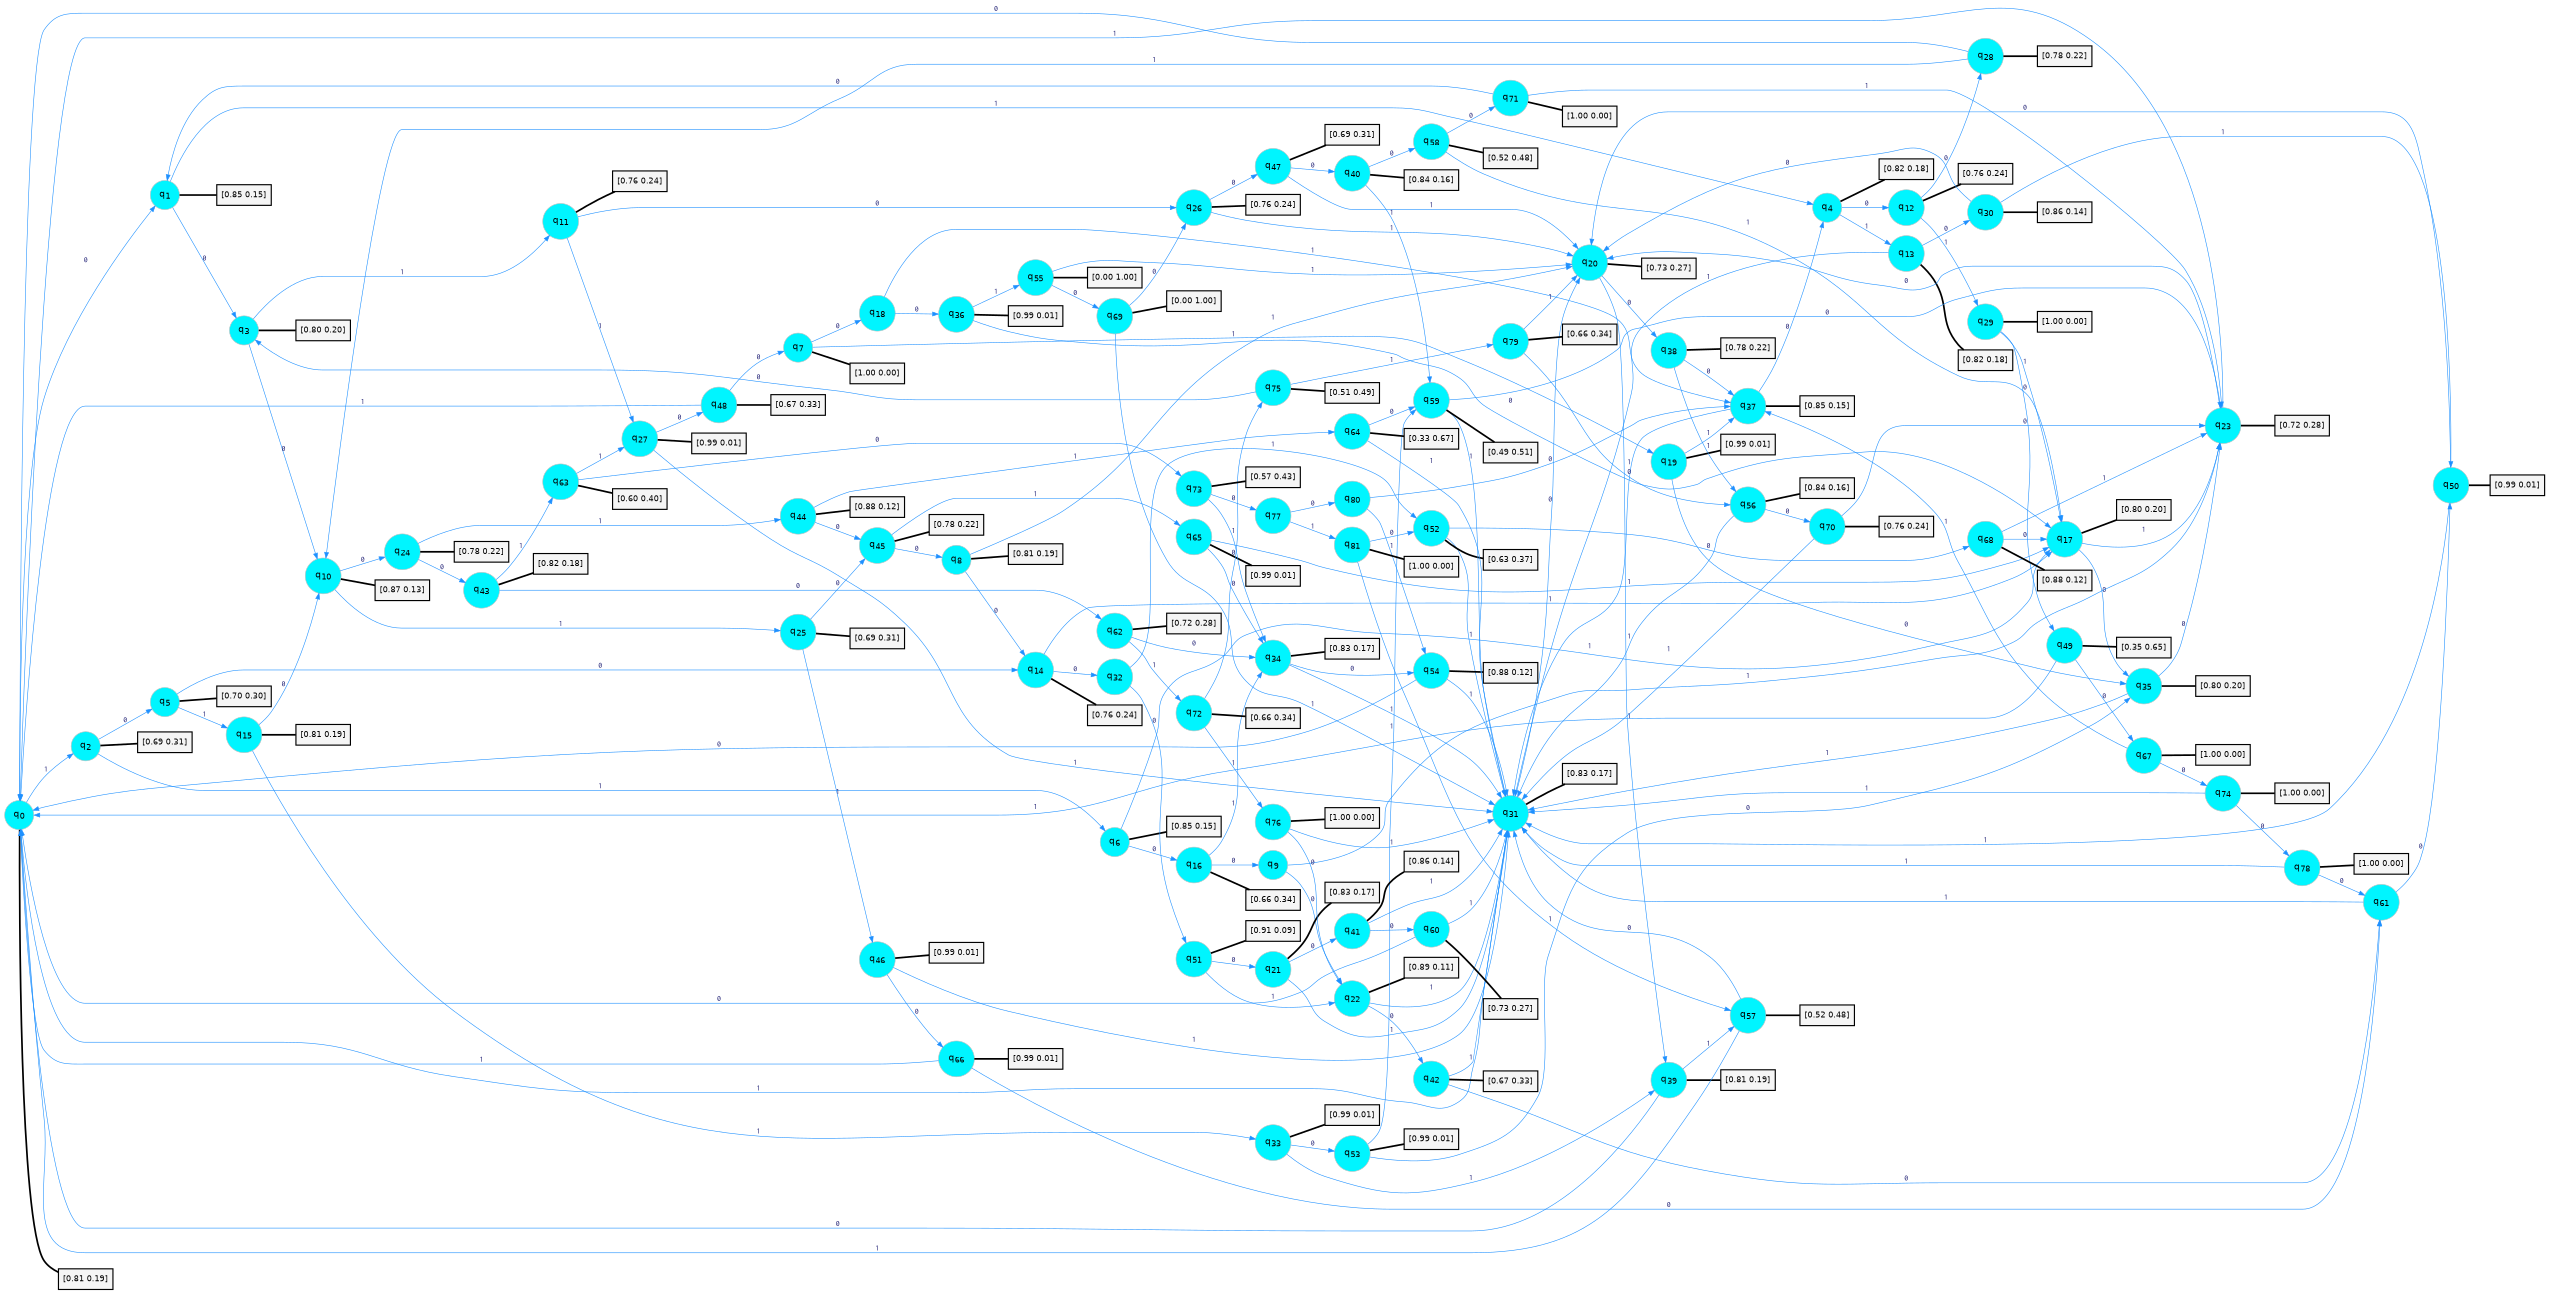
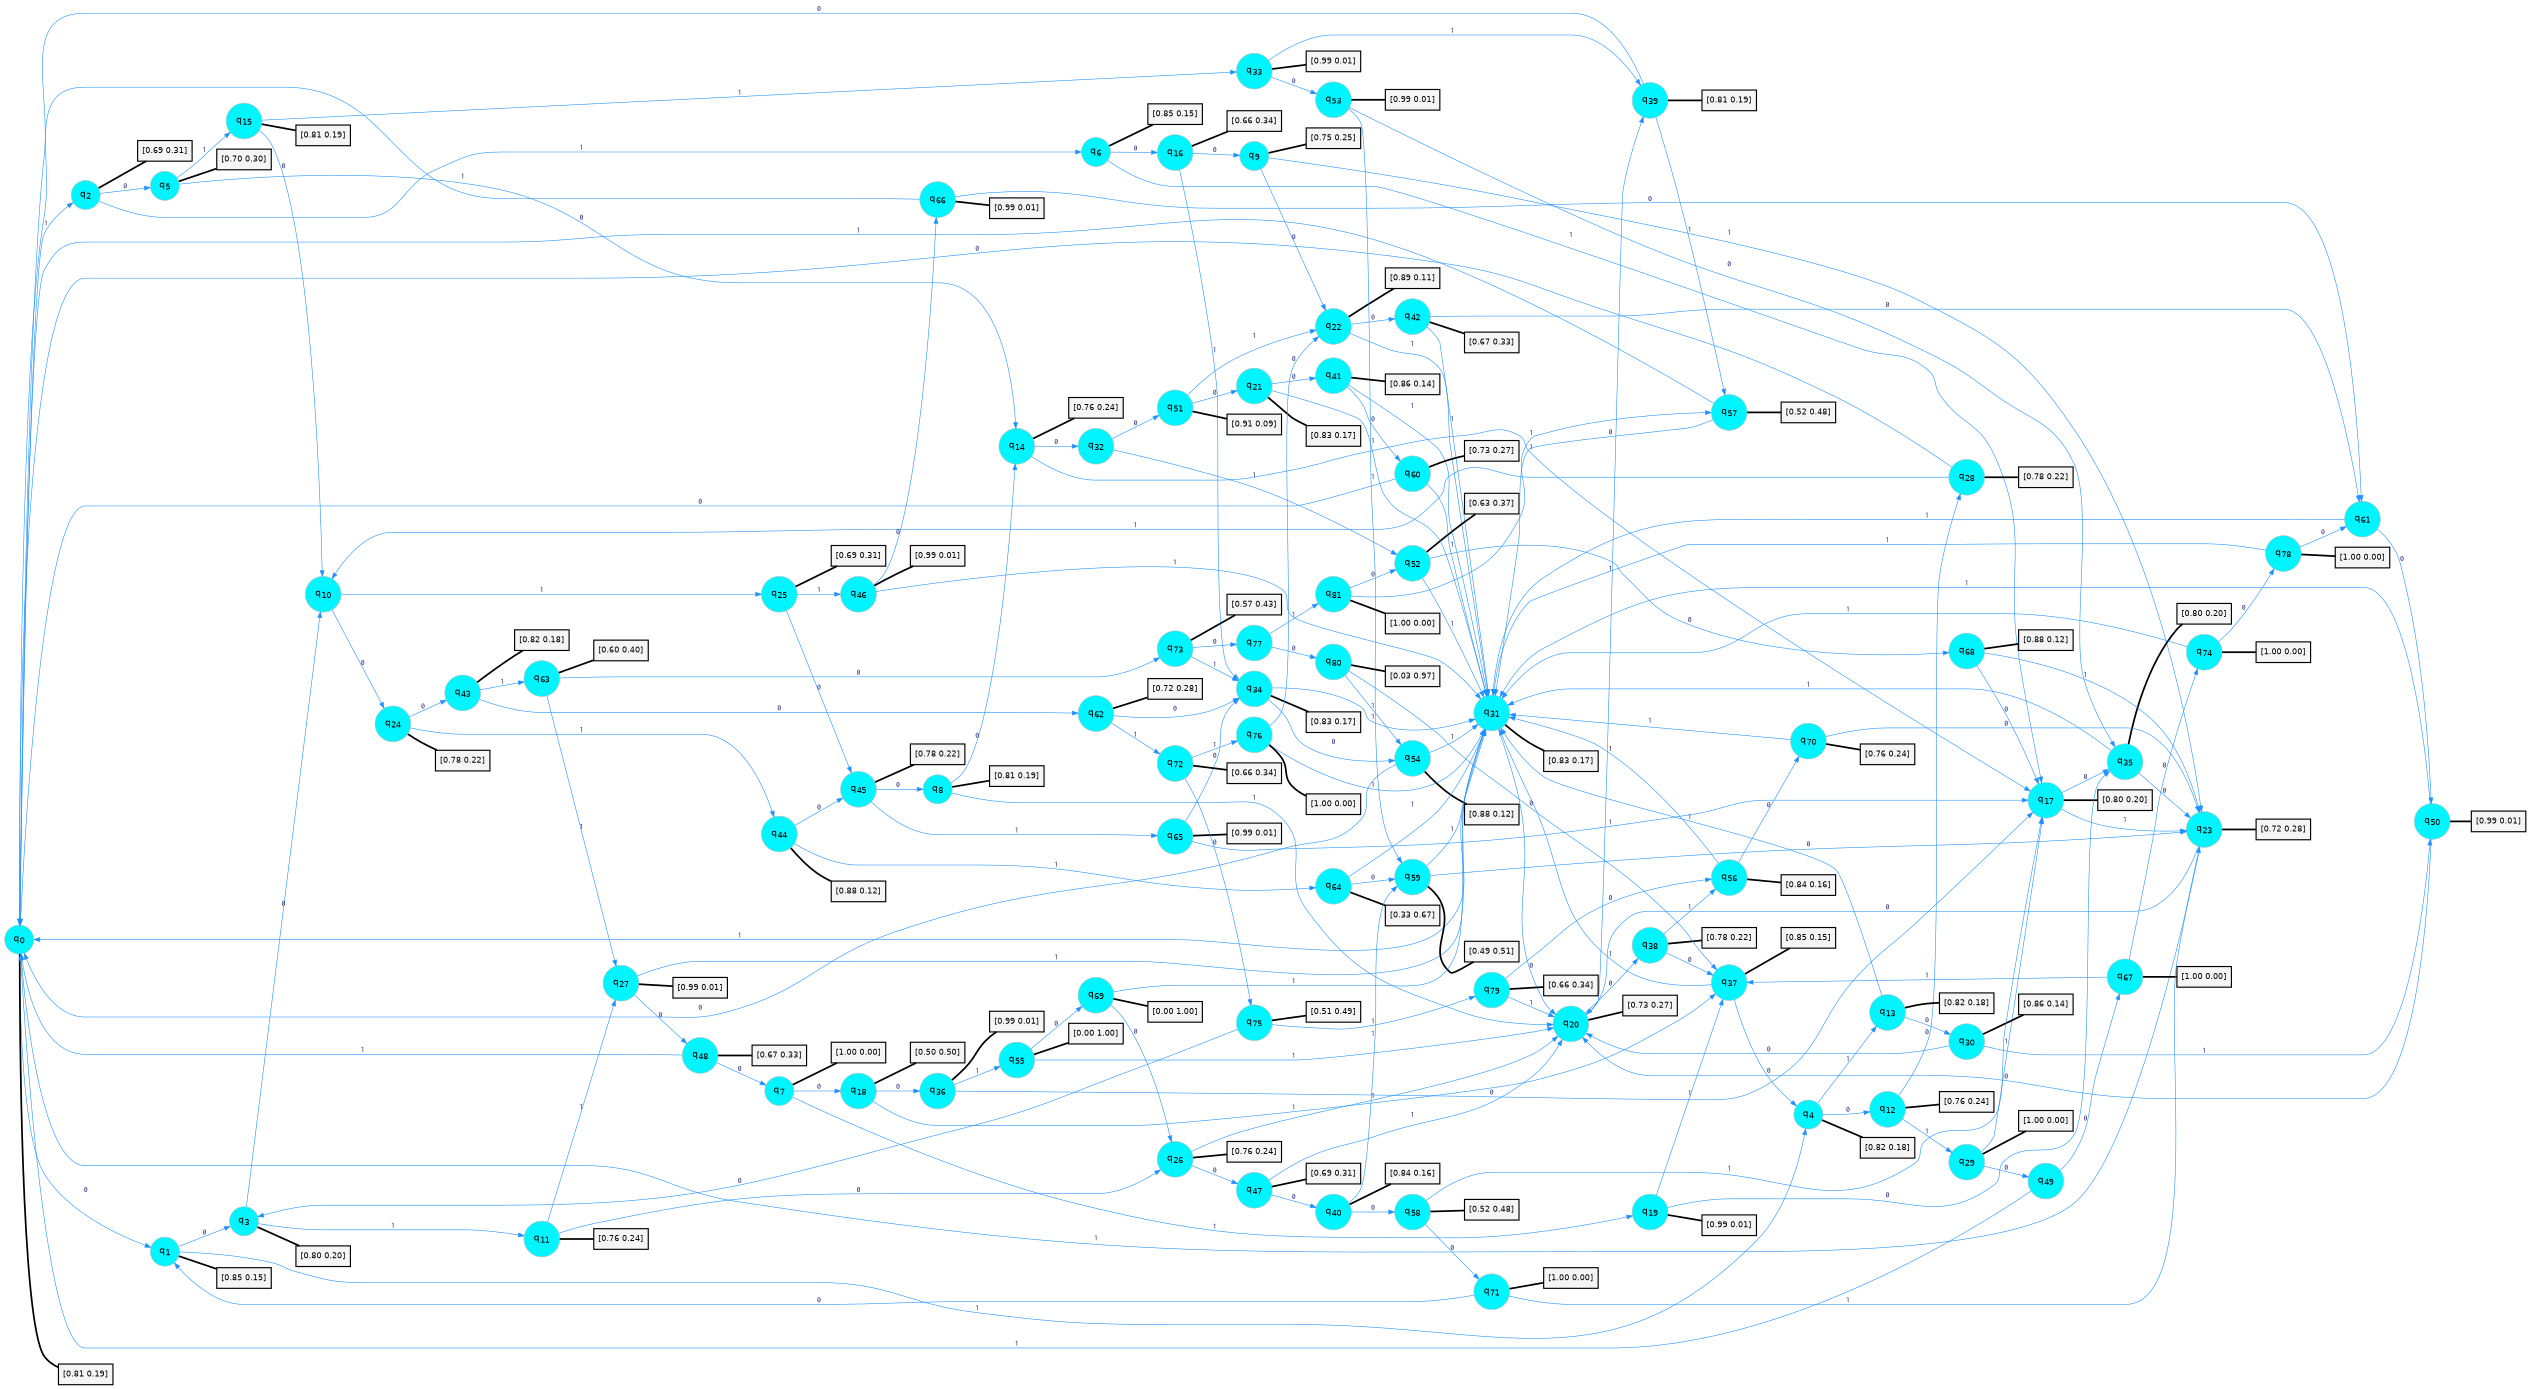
node "[0.75 0.25]": added
node "[0.87 0.13]": removed
node "[0.35 0.65]": removed
node "[0.03 0.97]": added
node "[0.50 0.50]": added
